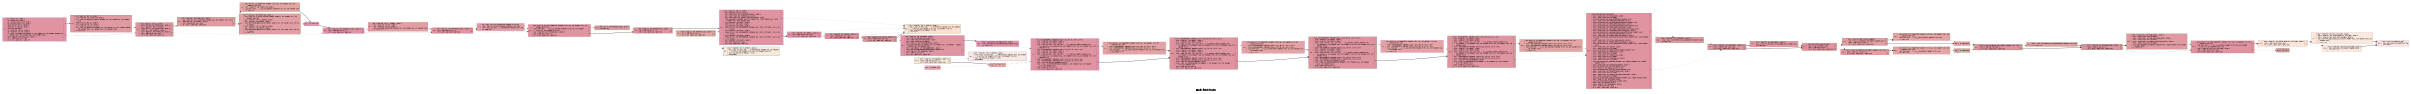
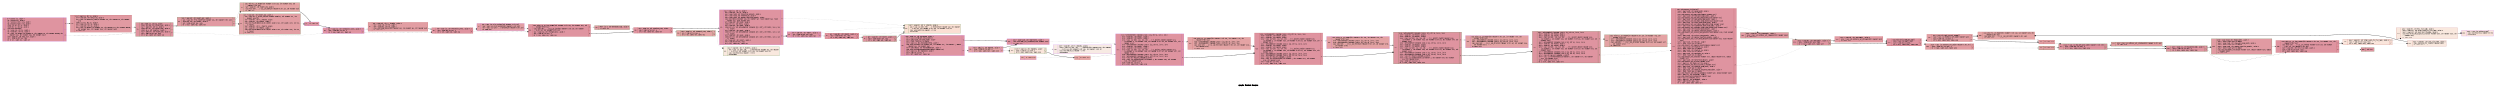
edge "252:" -> "258:": now "252:" -> "224:"
node "98:": added
node "229:": removed
